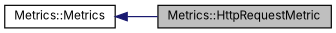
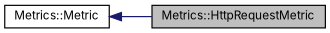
node "Metrics::Metrics": label "Metrics::Metrics" -> "Metrics::Metric"
